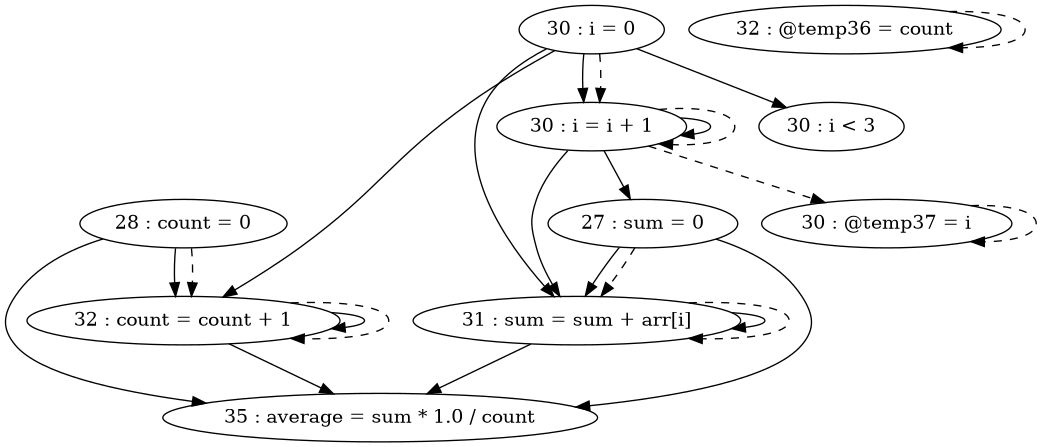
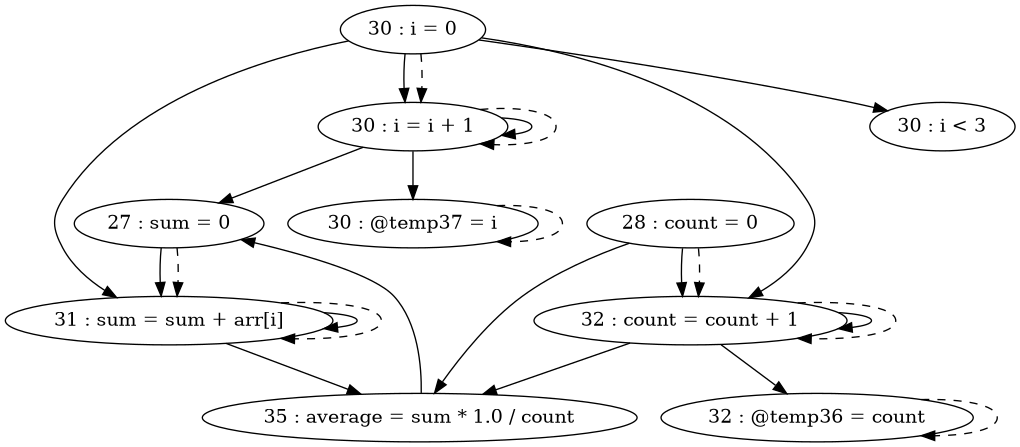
edge "30 : i = i + 1" -> "30 : @temp37 = i": style dashed -> solid
edge "30 : i = i + 1" -> "31 : sum = sum + arr[i]": removed
edge "27 : sum = 0" -> "35 : average = sum * 1.0 / count": reversed
edge "32 : count = count + 1" -> "32 : @temp36 = count": added
